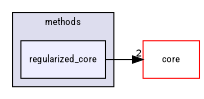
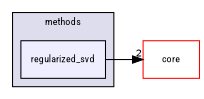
node "regularized_core": label "regularized_core" -> "regularized_svd"
